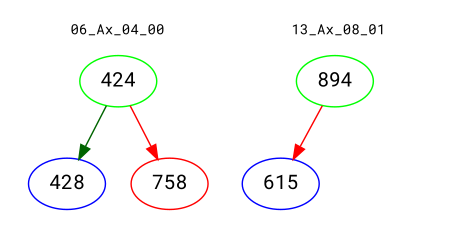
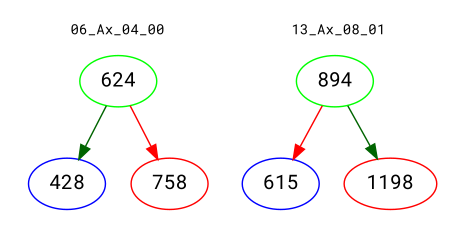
node "424": label "424" -> "624"
node "1198": added
